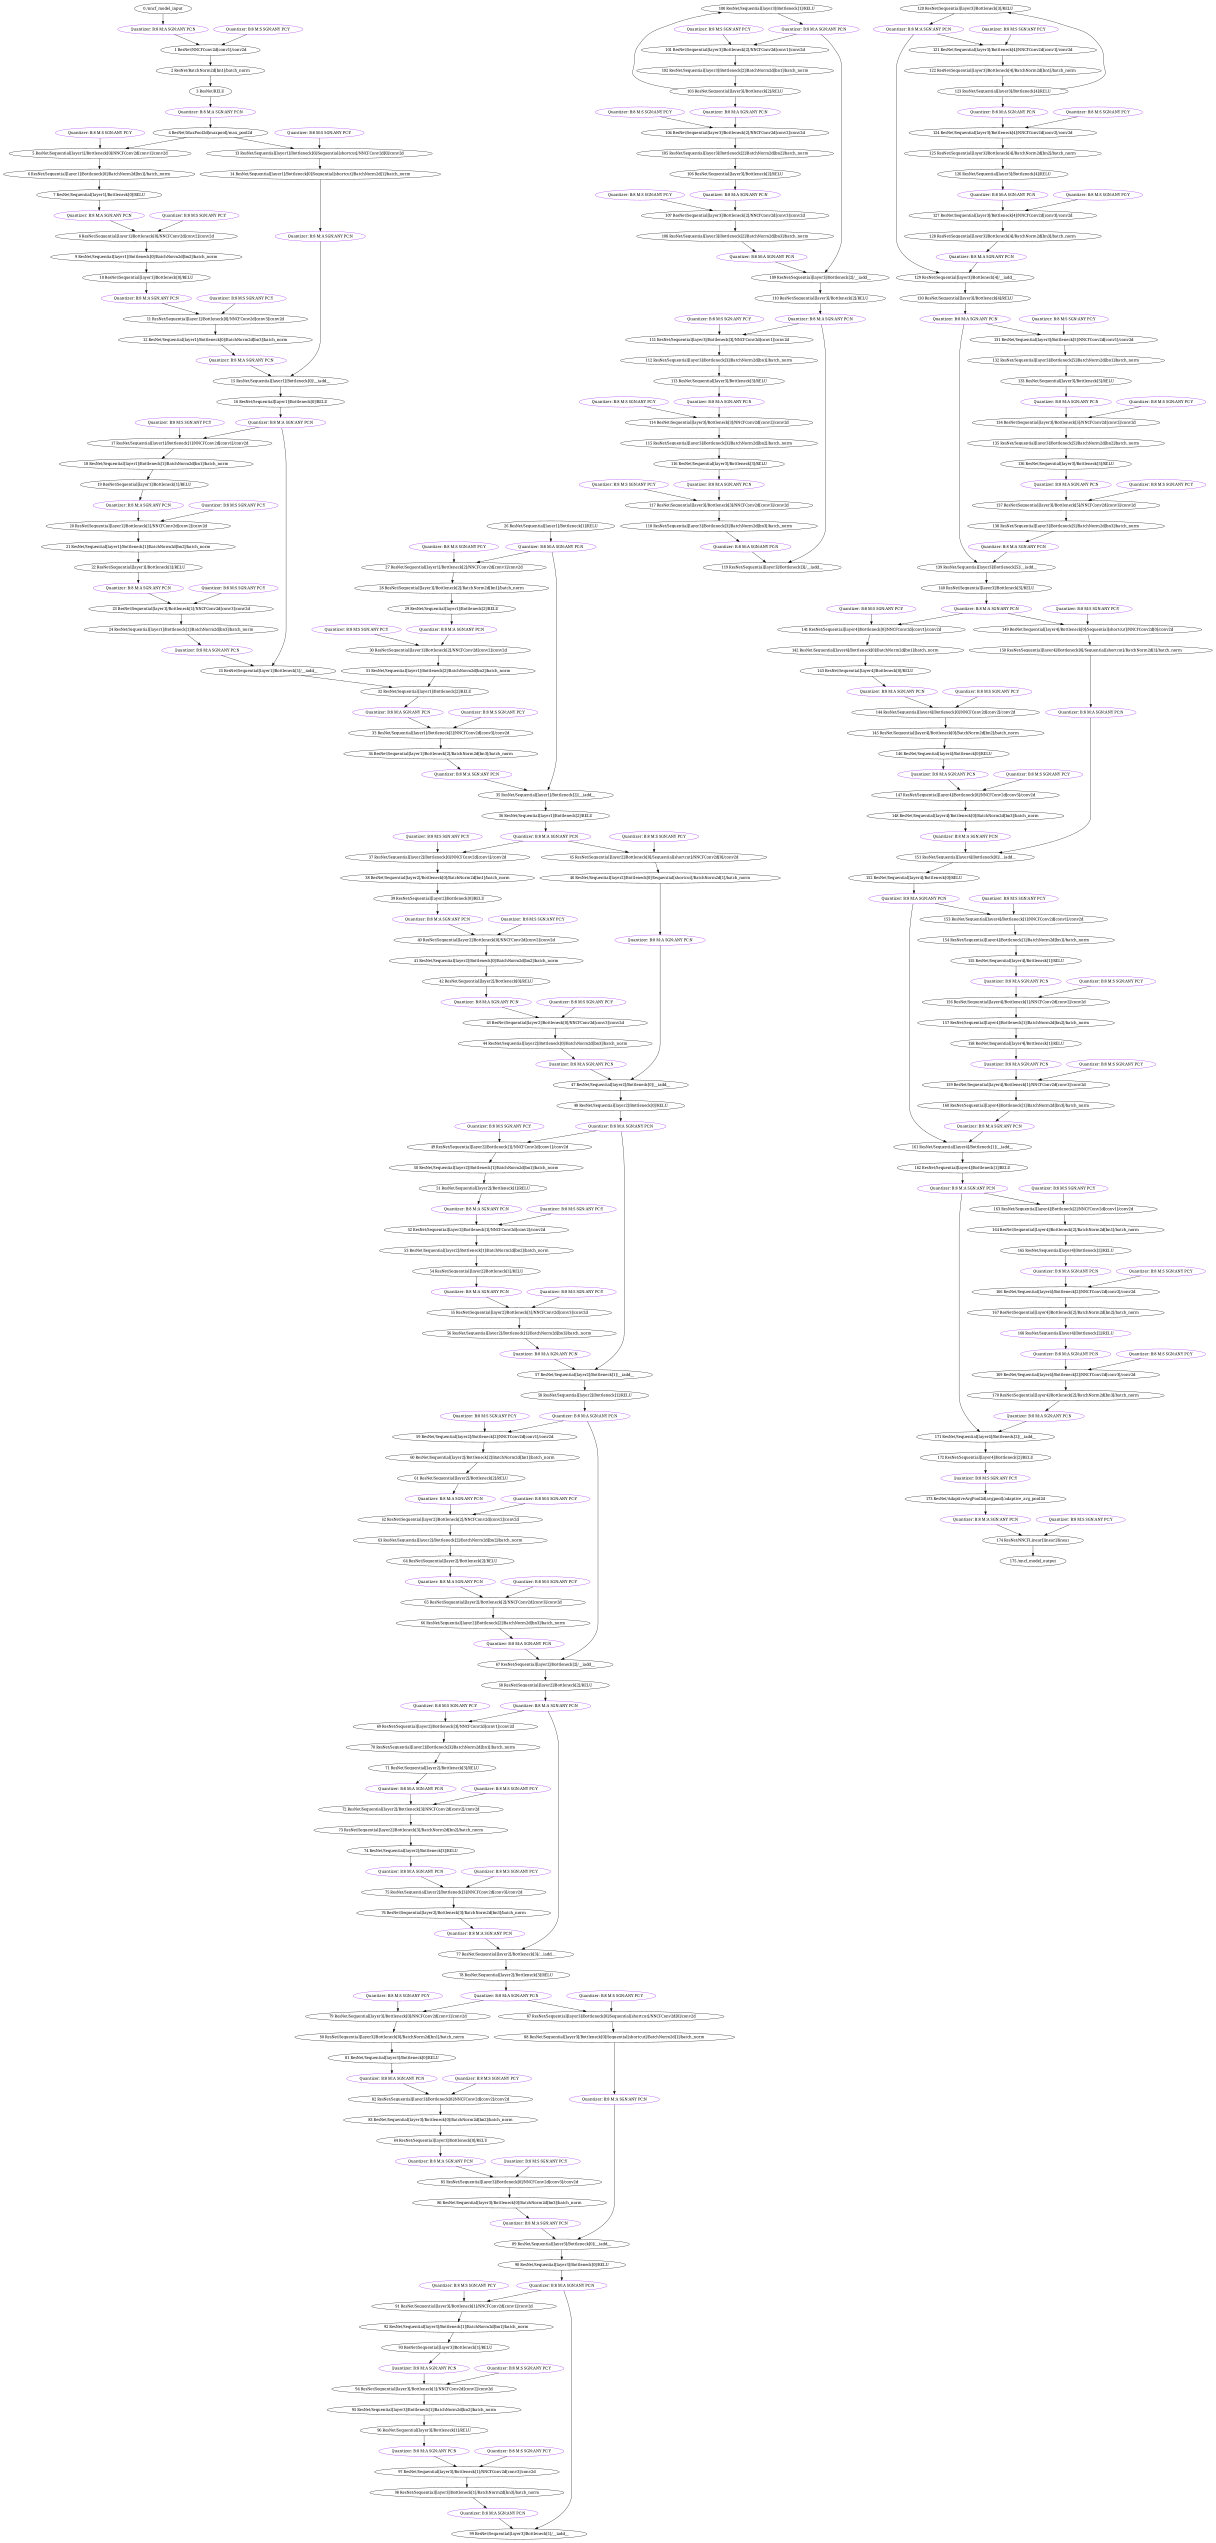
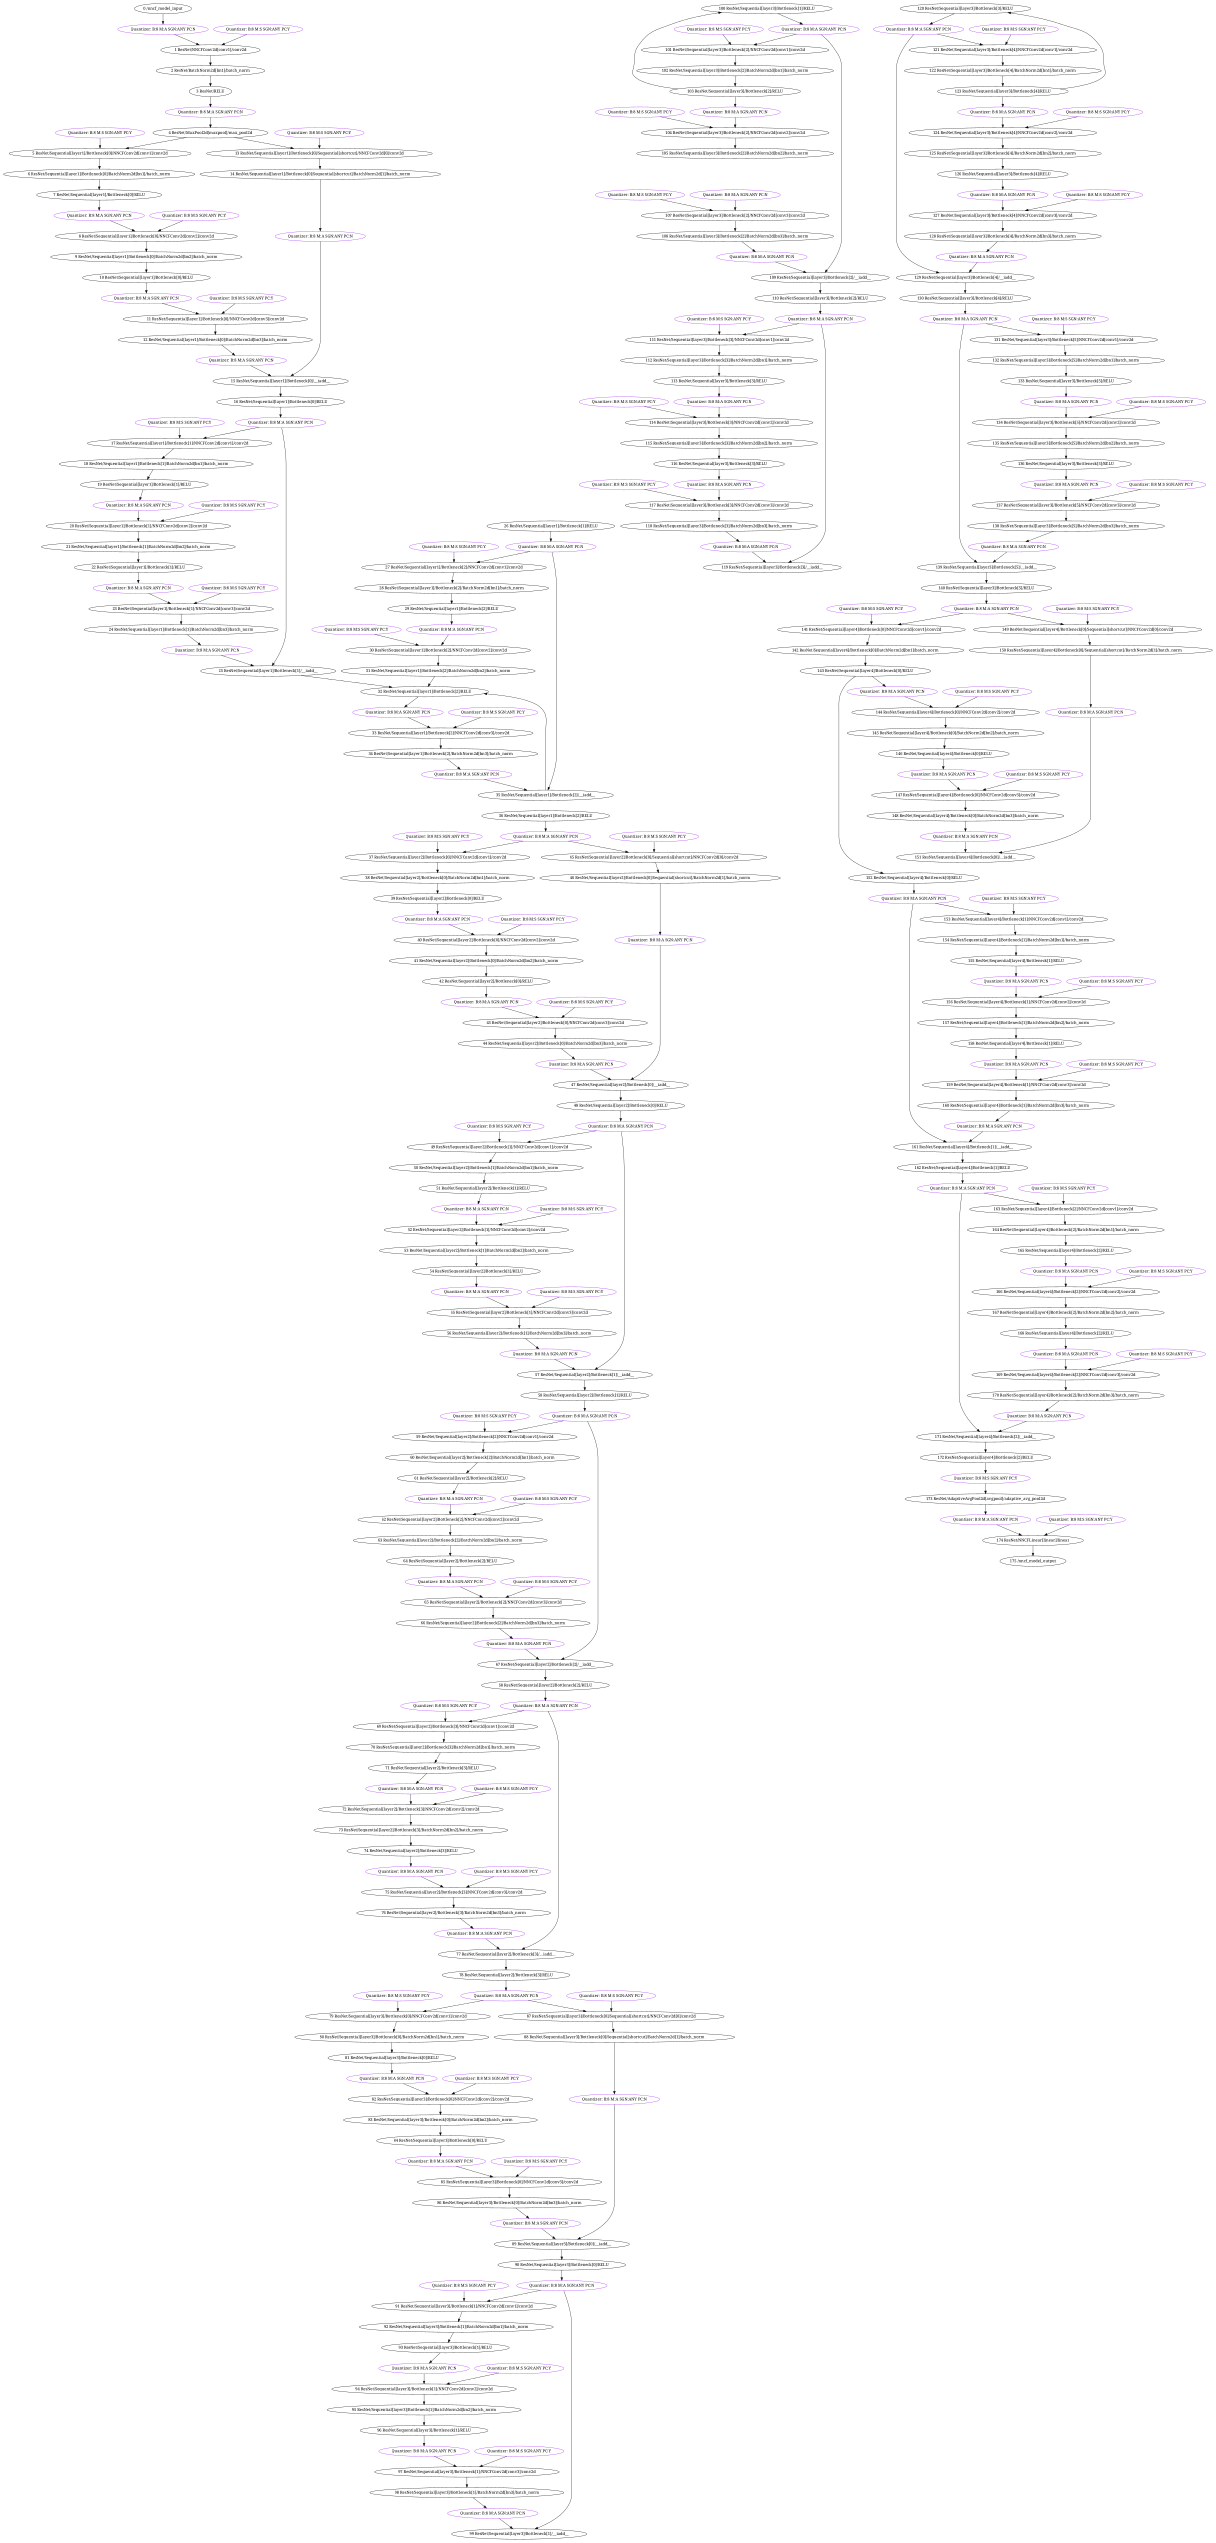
node "106 ResNet/Sequential[layer3]/Bottleneck[2]/RELU": removed
edge "35 ResNet/Sequential[layer1]/Bottleneck[2]/__iadd__" -> "36 ResNet/Sequential[layer1]/Bottleneck[2]/RELU": now "35 ResNet/Sequential[layer1]/Bottleneck[2]/__iadd__" -> "32 ResNet/Sequential[layer1]/Bottleneck[2]/RELU"
edge "151 ResNet/Sequential[layer4]/Bottleneck[0]/__iadd__" -> "152 ResNet/Sequential[layer4]/Bottleneck[0]/RELU": now "143 ResNet/Sequential[layer4]/Bottleneck[0]/RELU" -> "152 ResNet/Sequential[layer4]/Bottleneck[0]/RELU"
node "168 ResNet/Sequential[layer4]/Bottleneck[2]/RELU": color purple -> black
